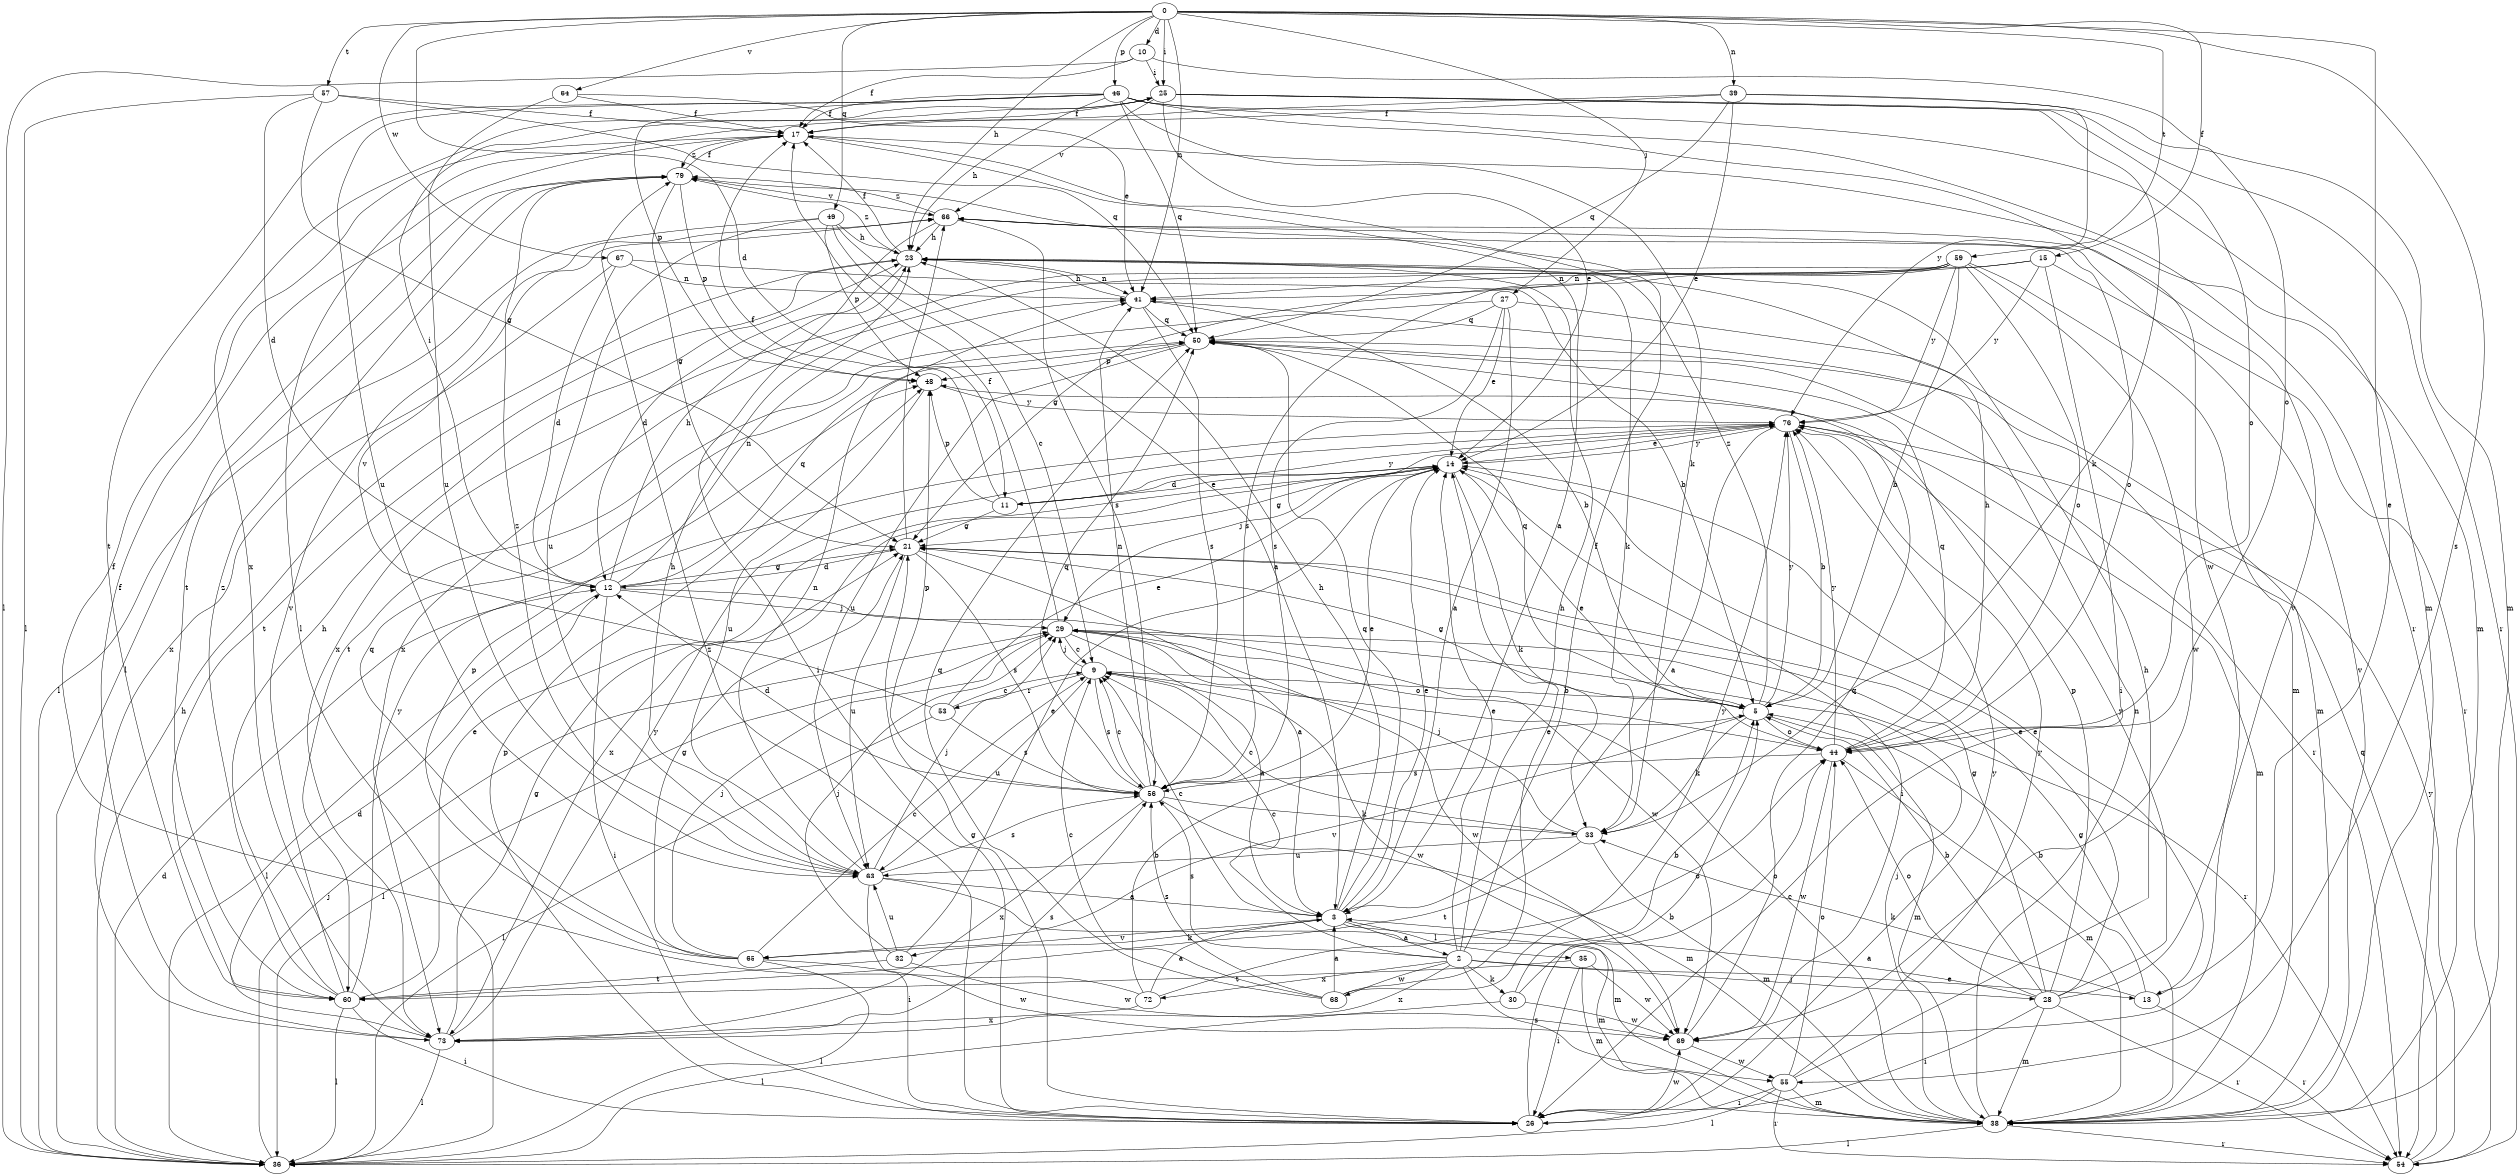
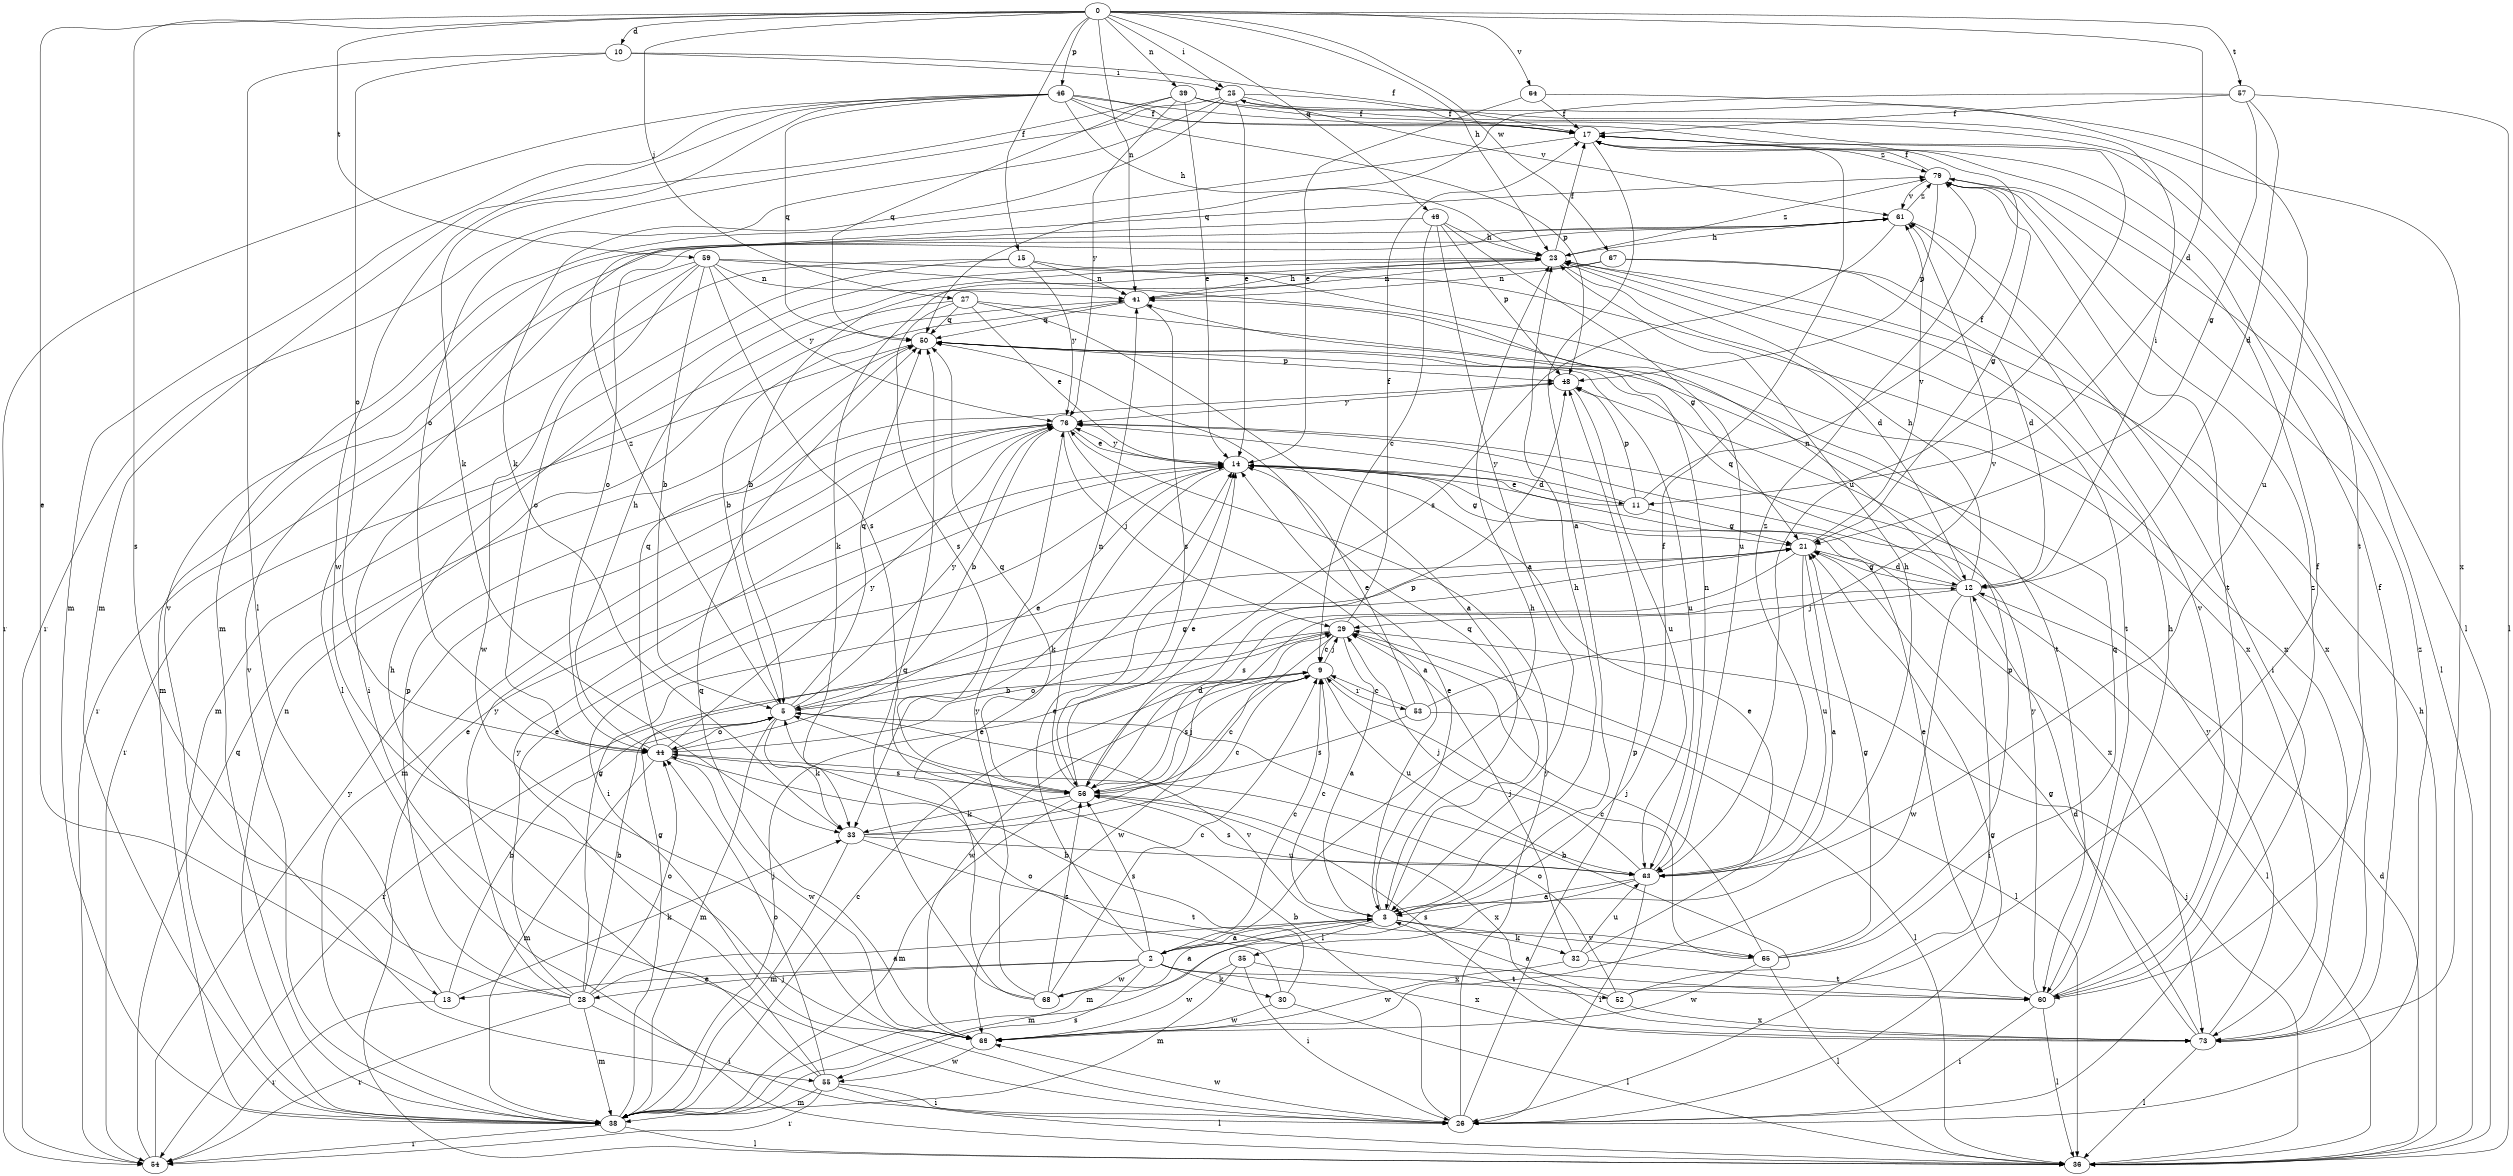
edge "64" -> "41": now "64" -> "14"
node "66": label "66" -> "61"
node "72": label "72" -> "52"
